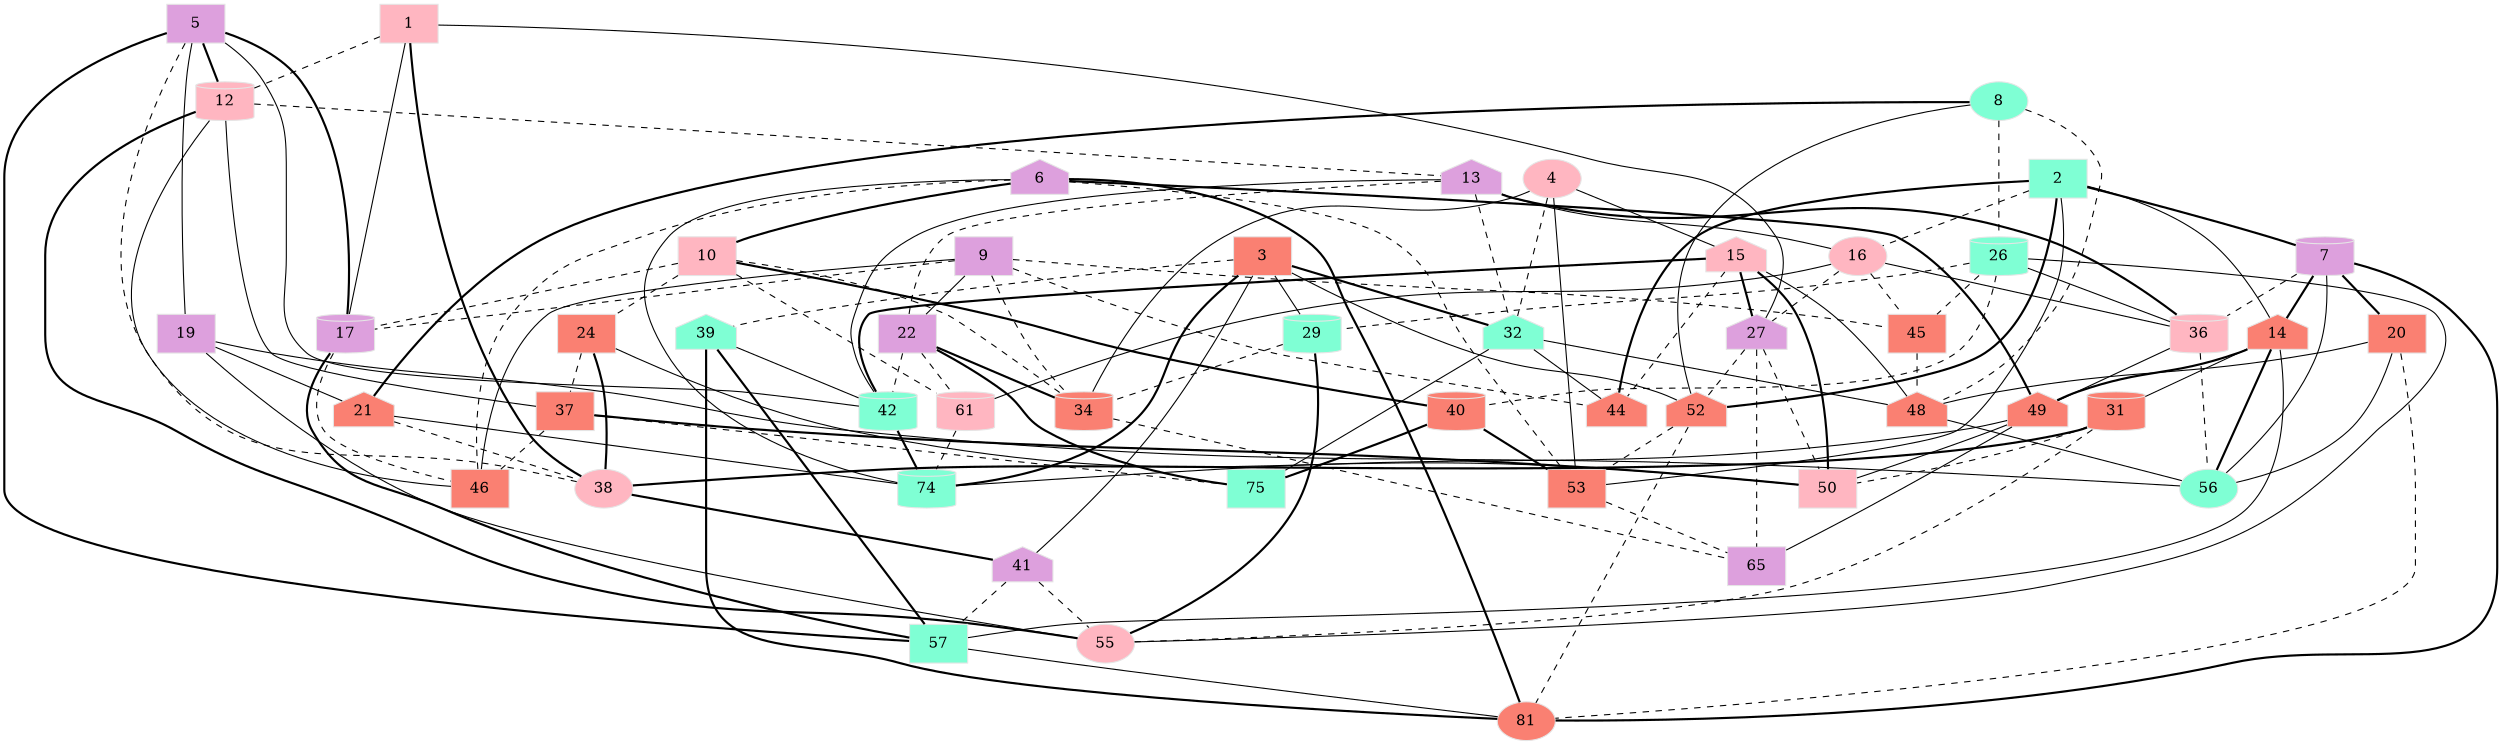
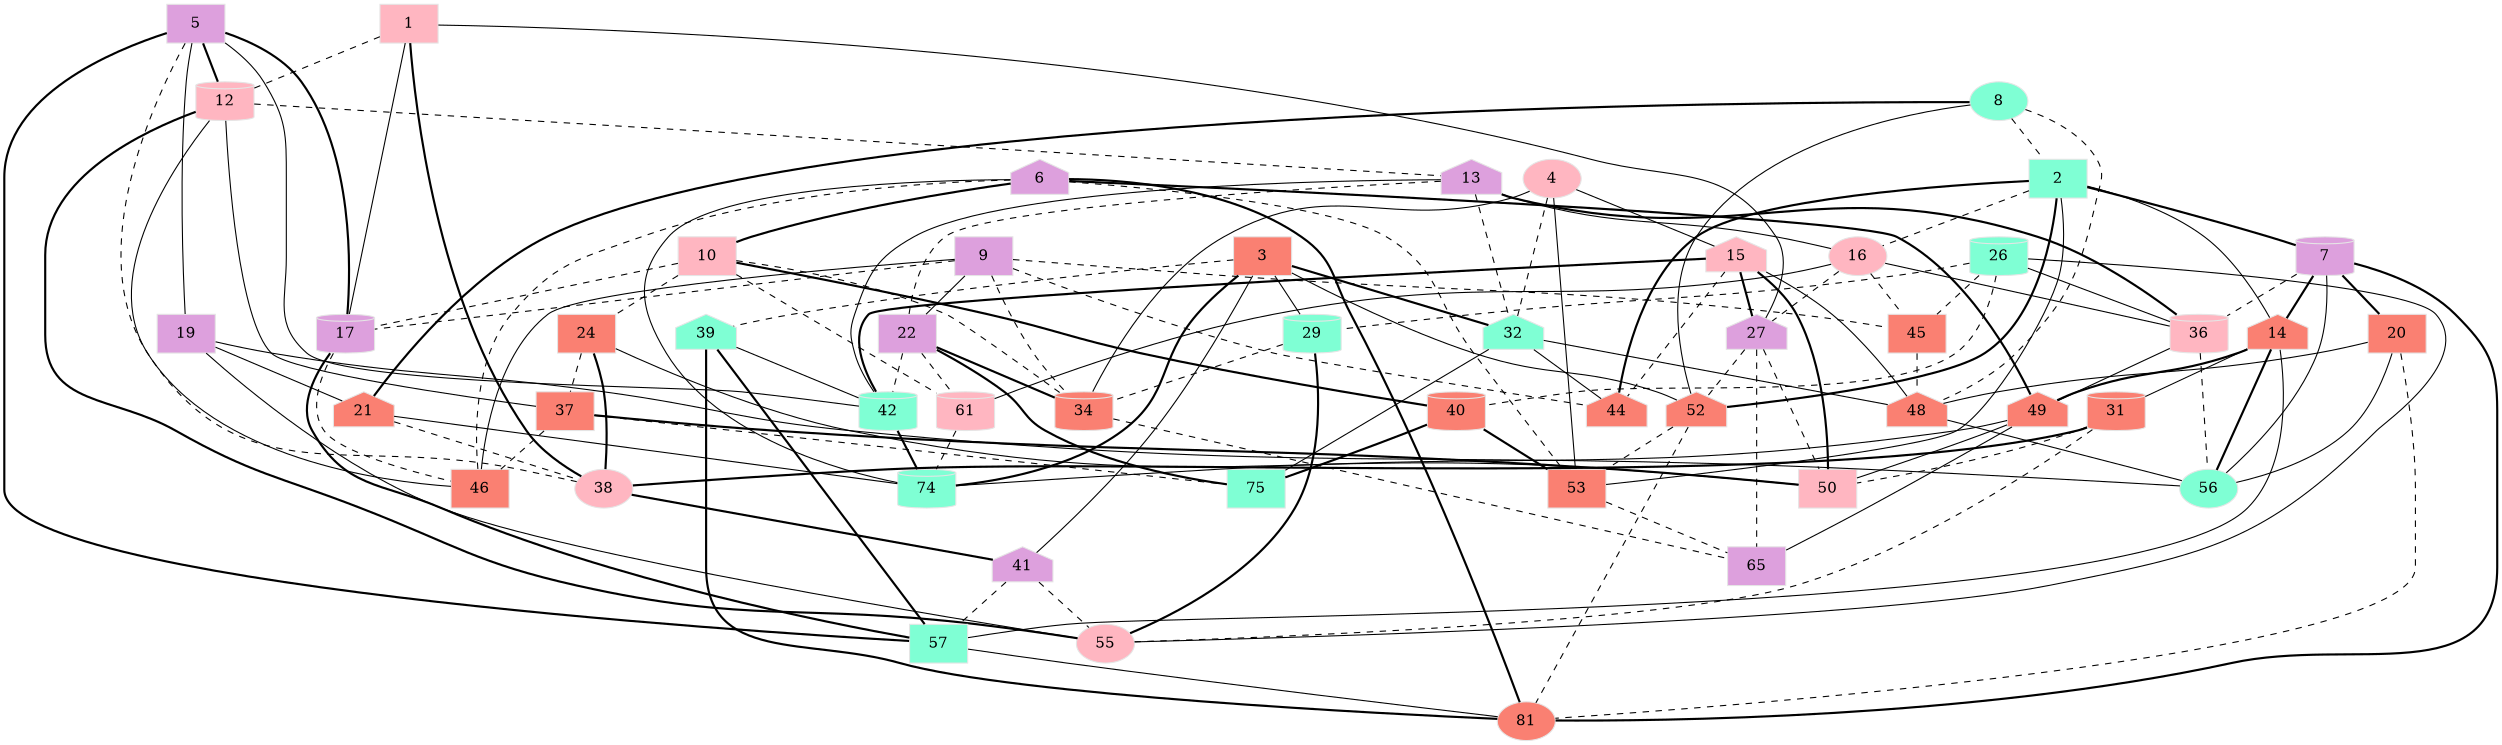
edge "8" -- "26": now "8" -- "2"
